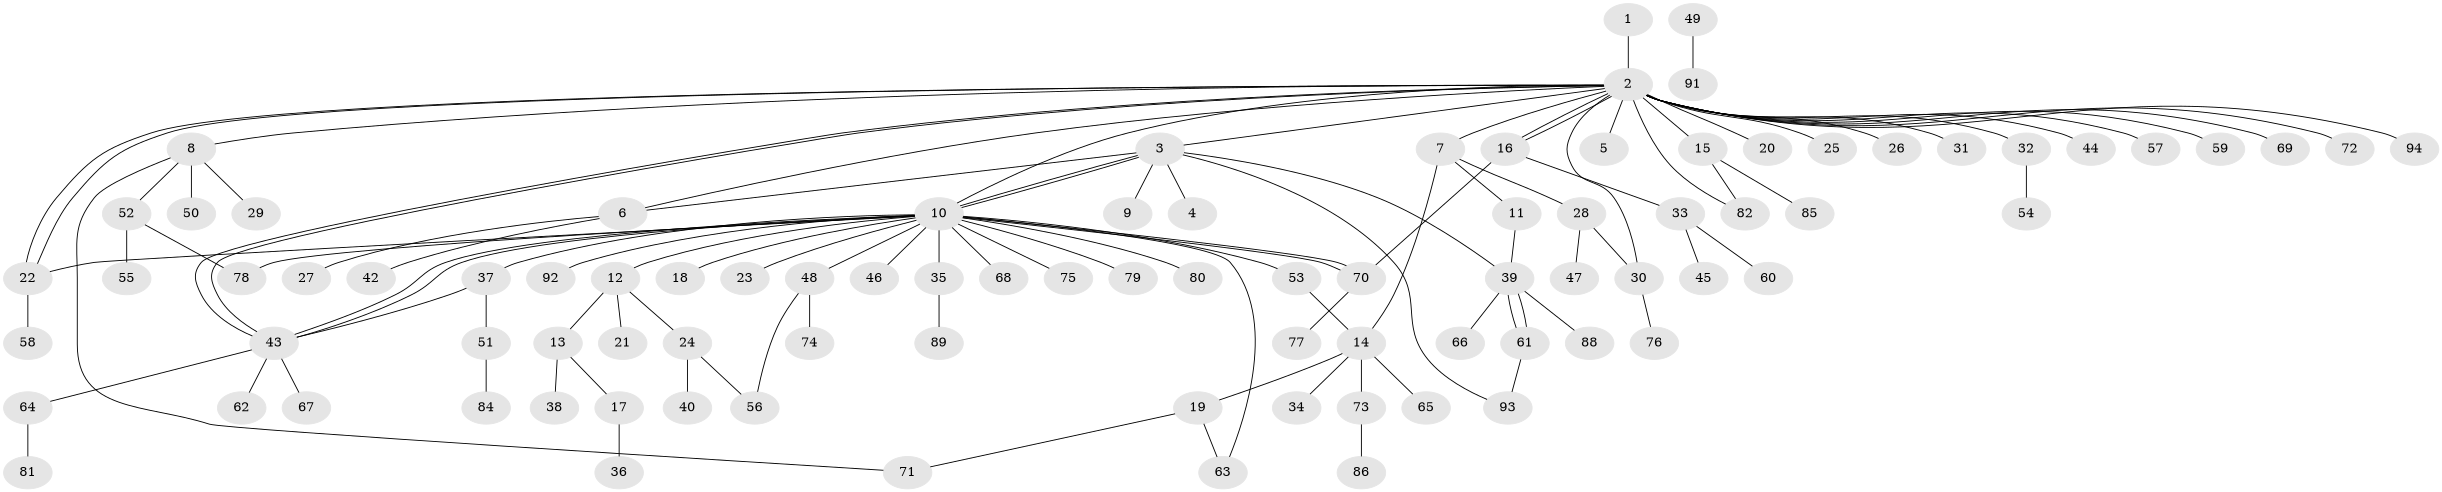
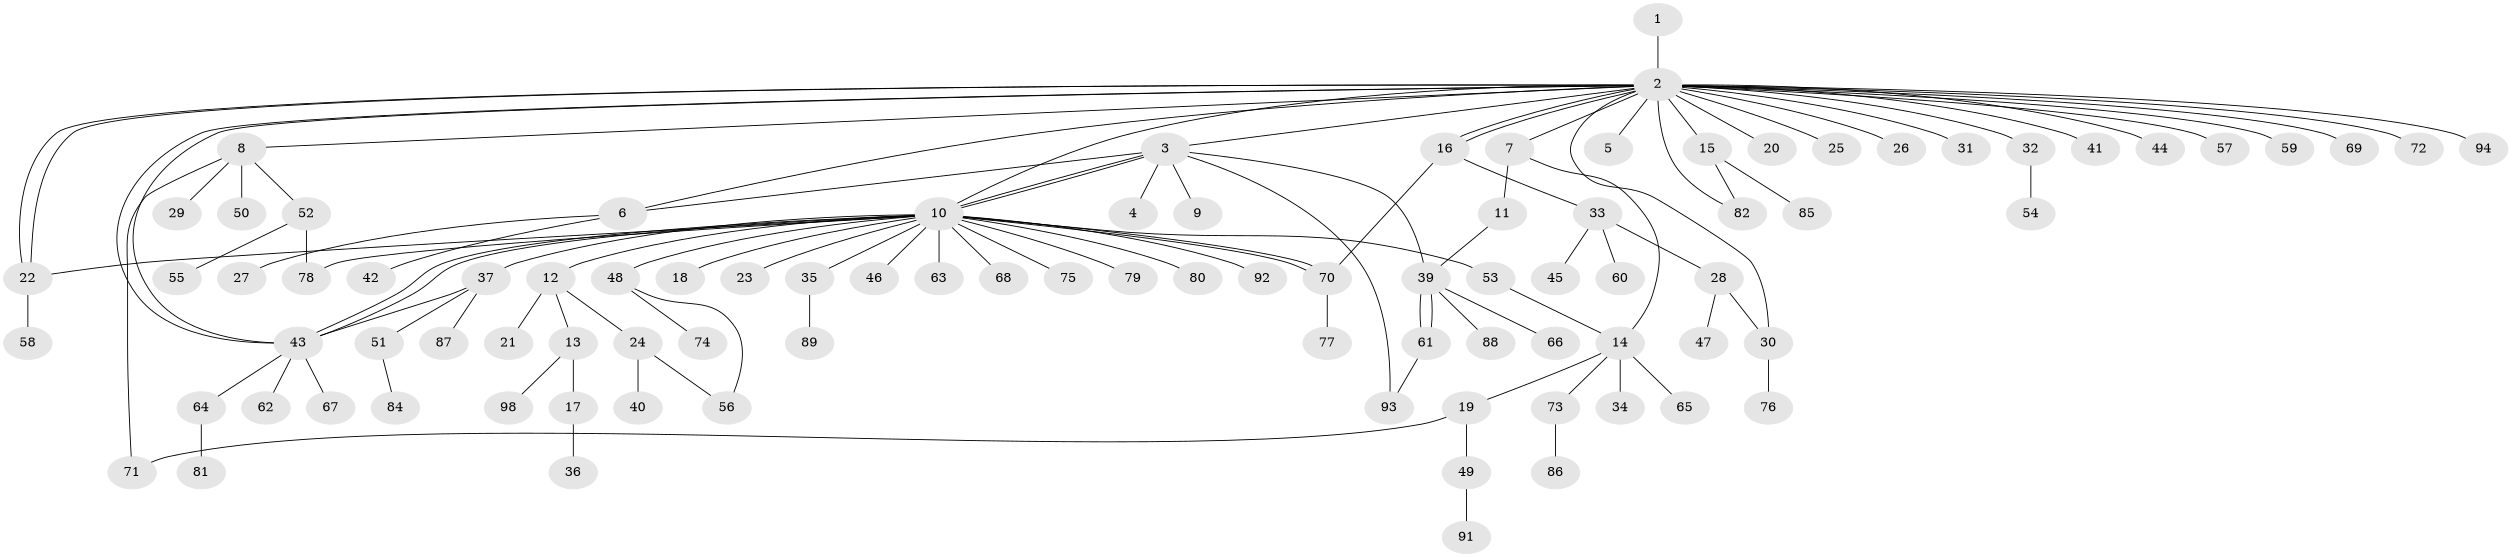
node "41": added
edge "7" -- "28": now "33" -- "28"
node "87": added
node "38": label "38" -> "98"
edge "19" -- "63": now "19" -- "49"
